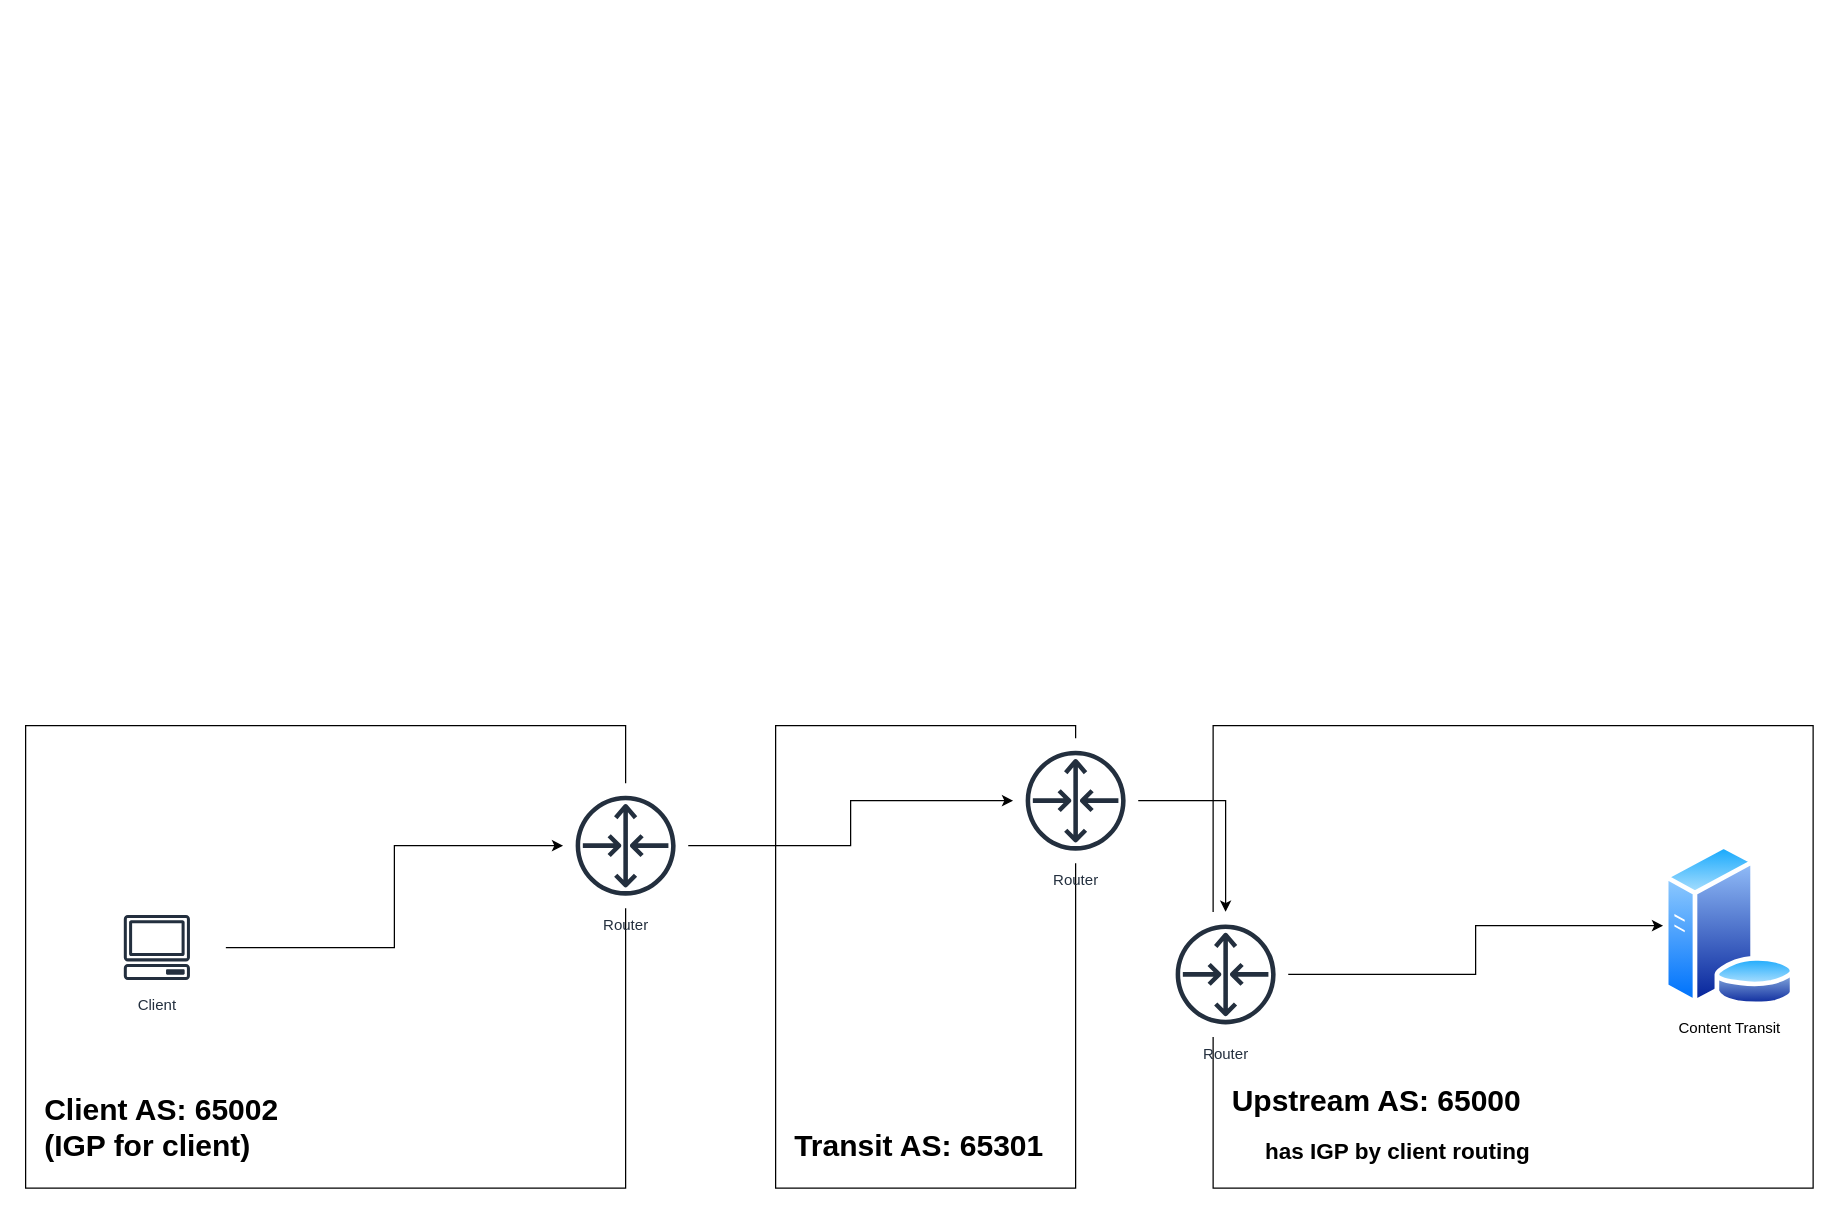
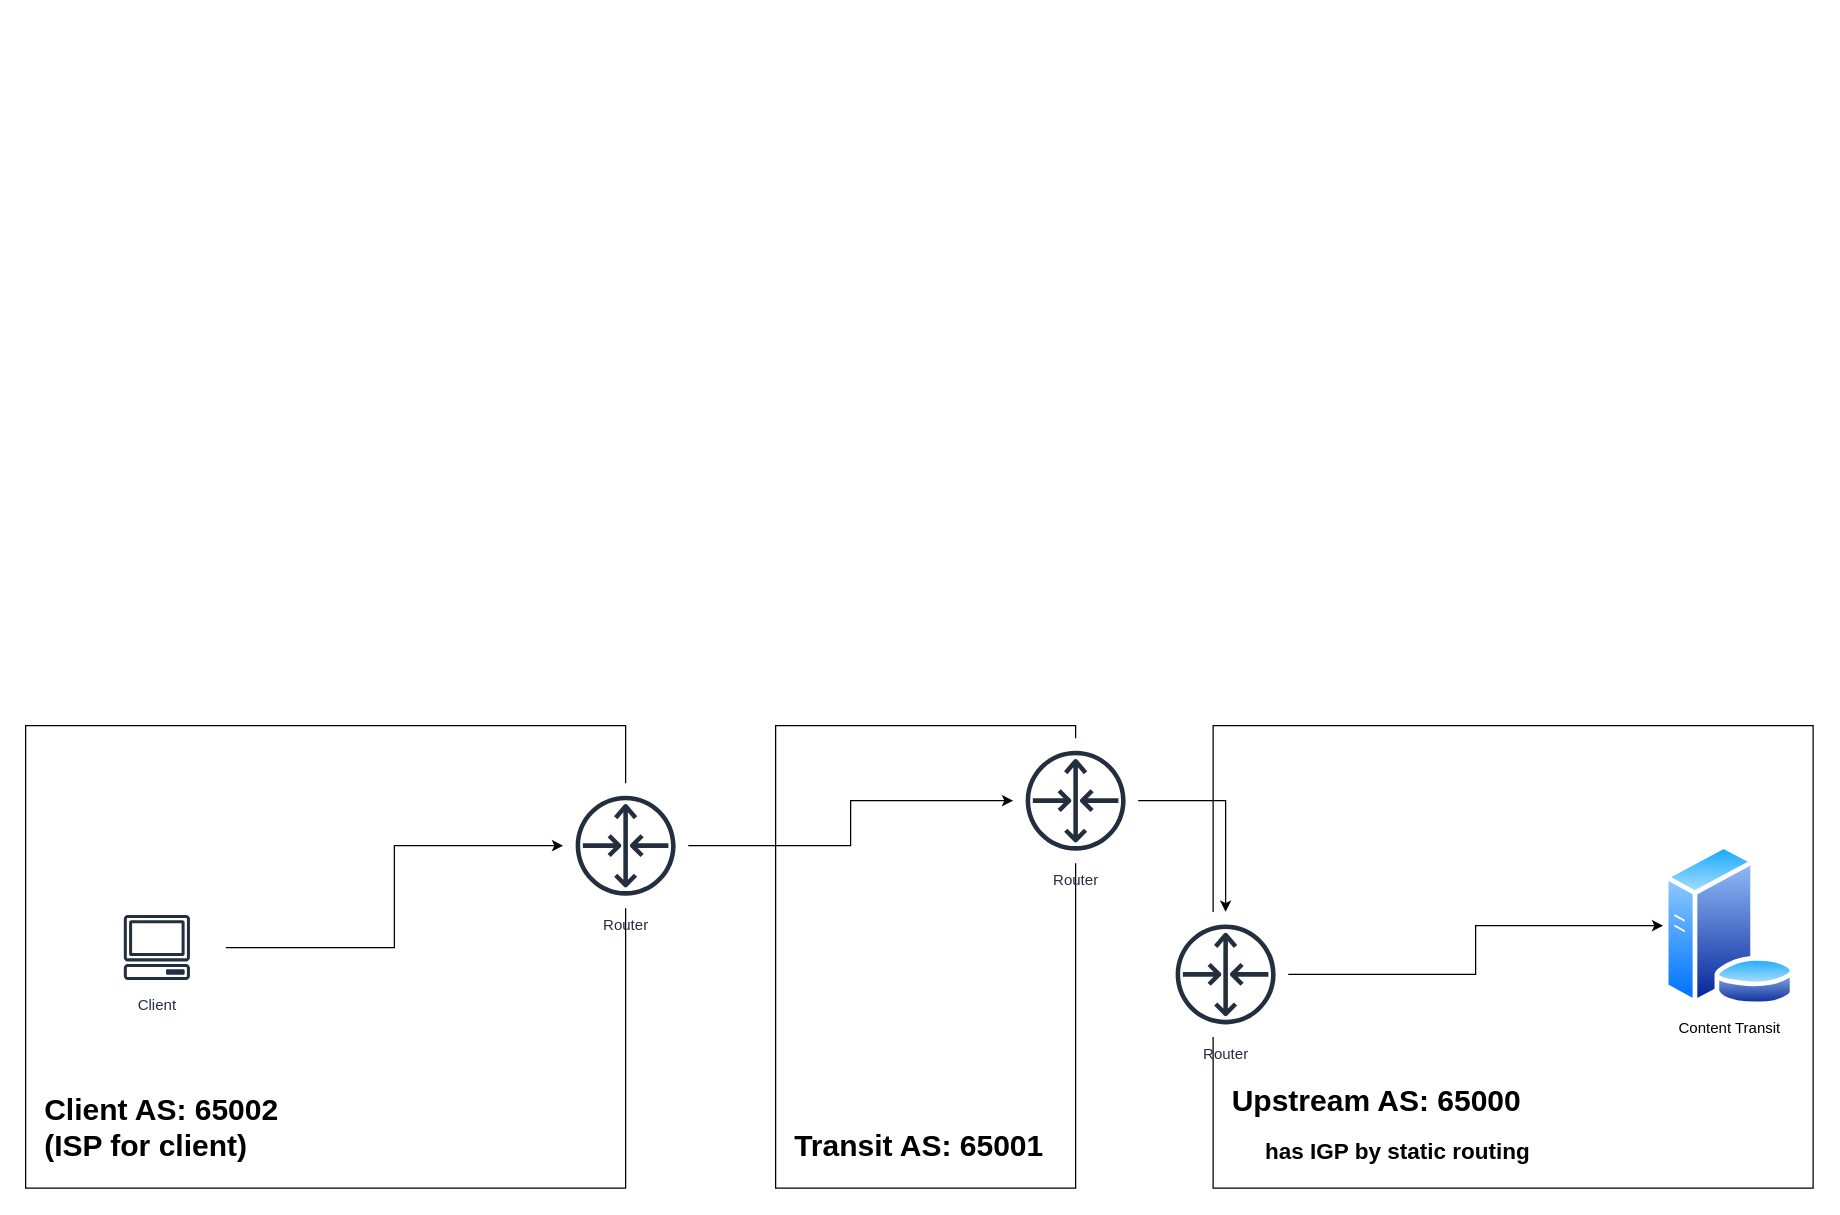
node "Client AS: 65002 (IGP for client)": label "Client AS: 65002 (IGP for client)" -> "Client AS: 65002 (ISP for client)"
node "Upstream AS: 65000 has IGP by client routing": label "Upstream AS: 65000 has IGP by client routing" -> "Upstream AS: 65000 has IGP by static routing"
node "Transit AS: 65301": label "Transit AS: 65301" -> "Transit AS: 65001"
